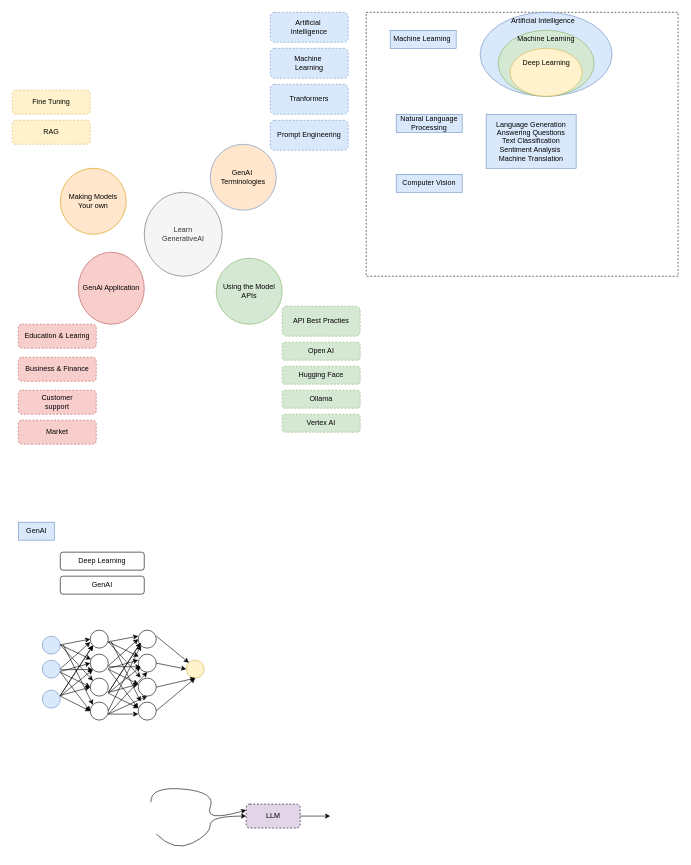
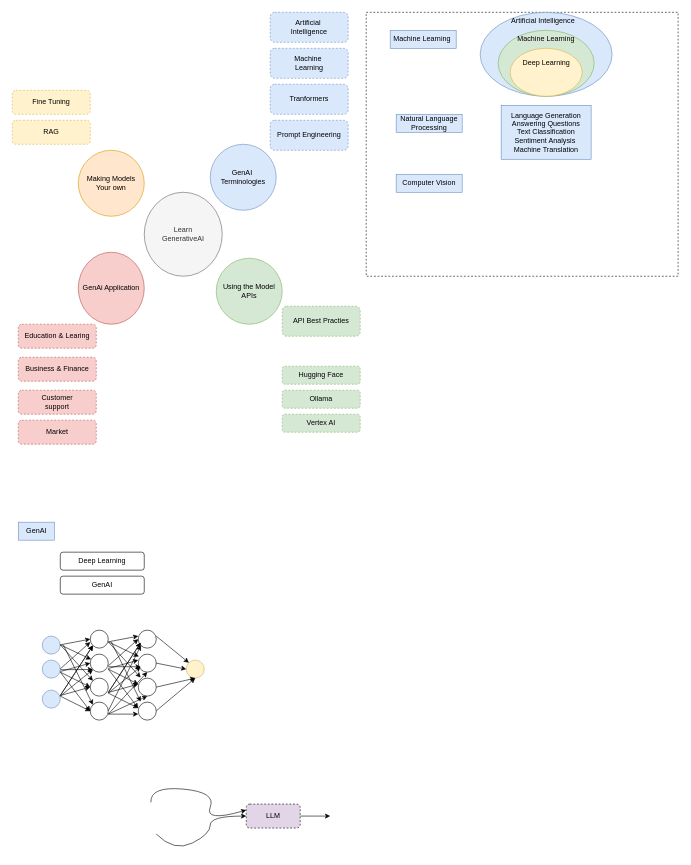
node "Language Generation Answering Questions Text Classification Sentiment Analysis Machine Translation": moved (531, 141) -> (546, 132)
node "GenAI Terminologies": fillcolor #ffe6cc -> #dae8fc
node "Making Models Your own": moved (93, 201) -> (111, 183)
node "Open AI": removed
